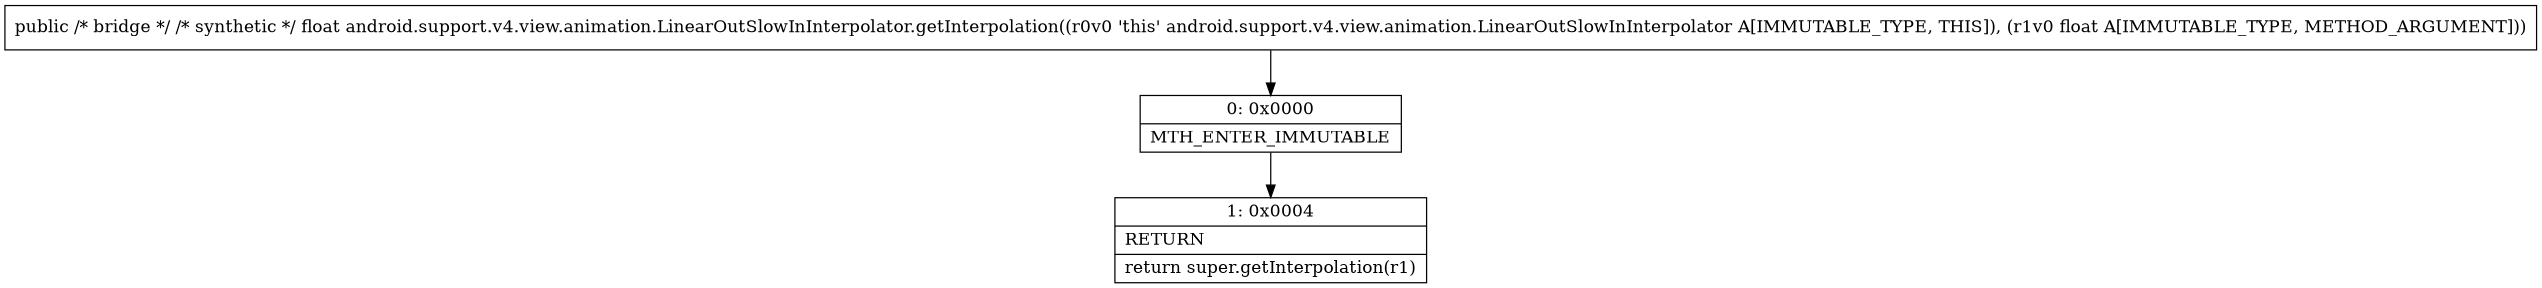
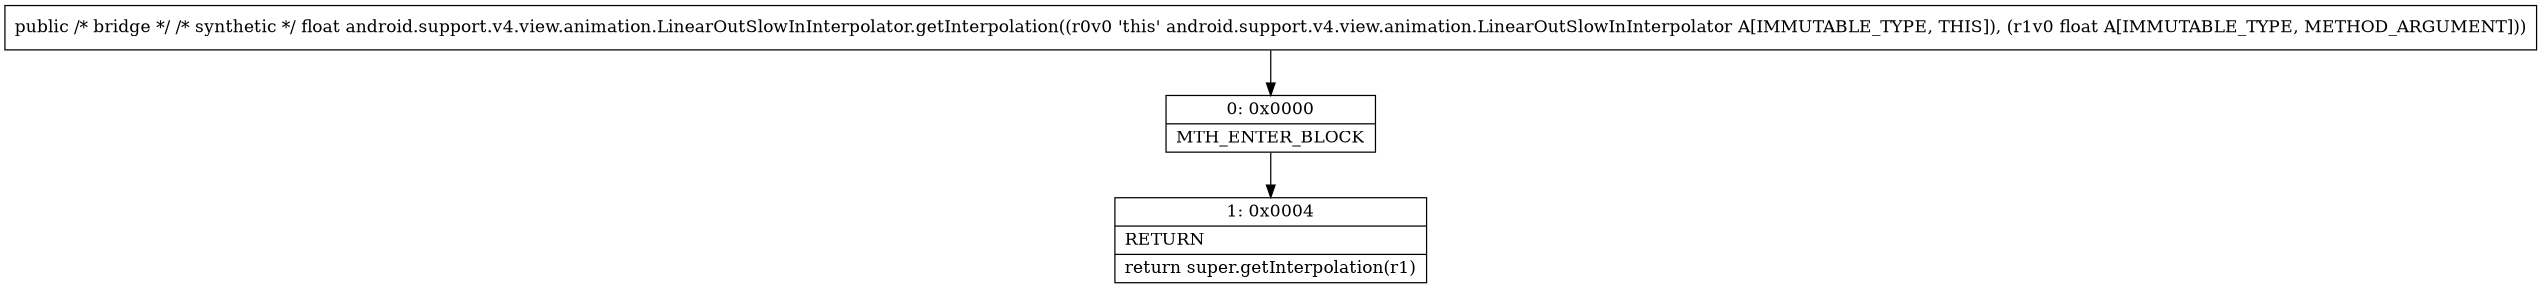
node "0: 0x0000": text "MTH_ENTER_IMMUTABLE" -> "MTH_ENTER_BLOCK"
